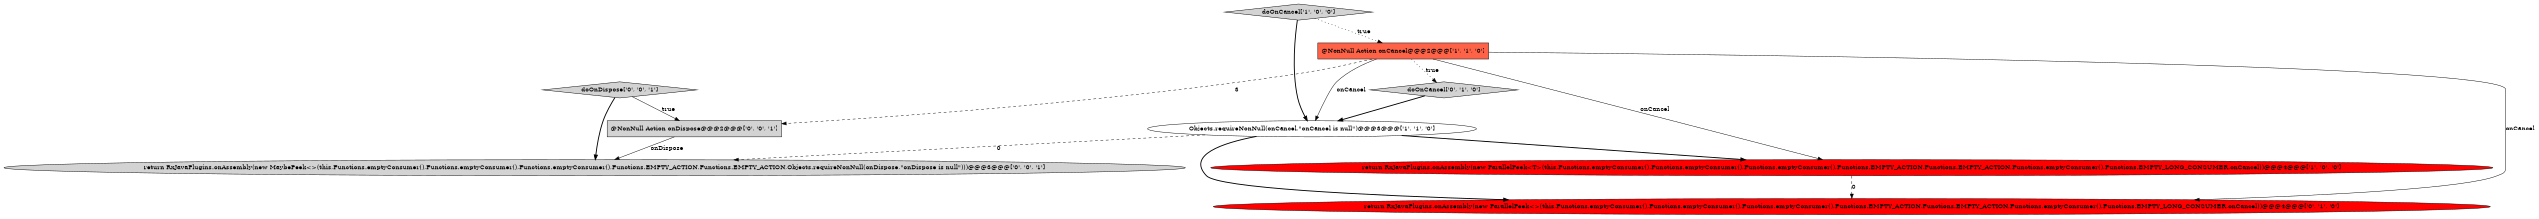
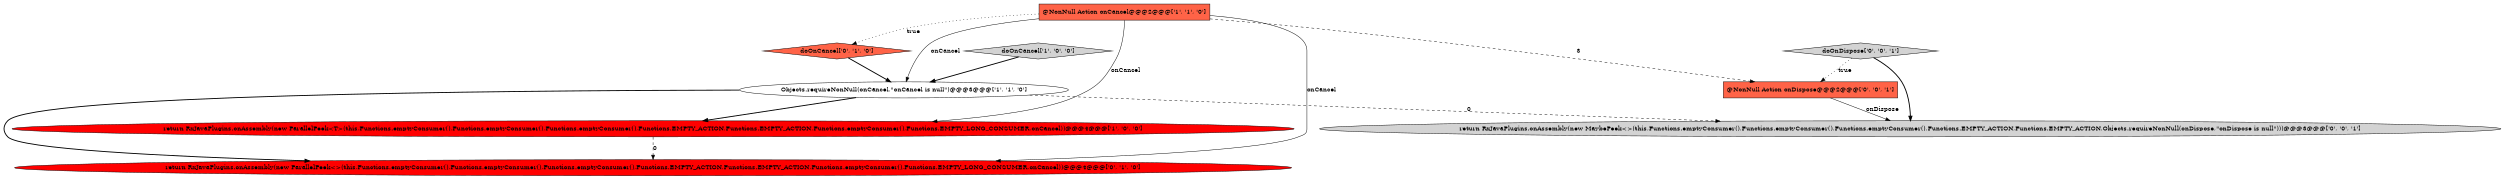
edge "doOnCancel['1', '0', '0']" -> "@NonNull Action onCancel@@@2@@@['1', '1', '0']": removed, label "true"
node "doOnCancel['0', '1', '0']": fillcolor lightgray -> tomato
edge "doOnDispose['0', '0', '1']" -> "@NonNull Action onDispose@@@2@@@['0', '0', '1']": style solid -> dotted
node "@NonNull Action onDispose@@@2@@@['0', '0', '1']": fillcolor lightgray -> tomato
